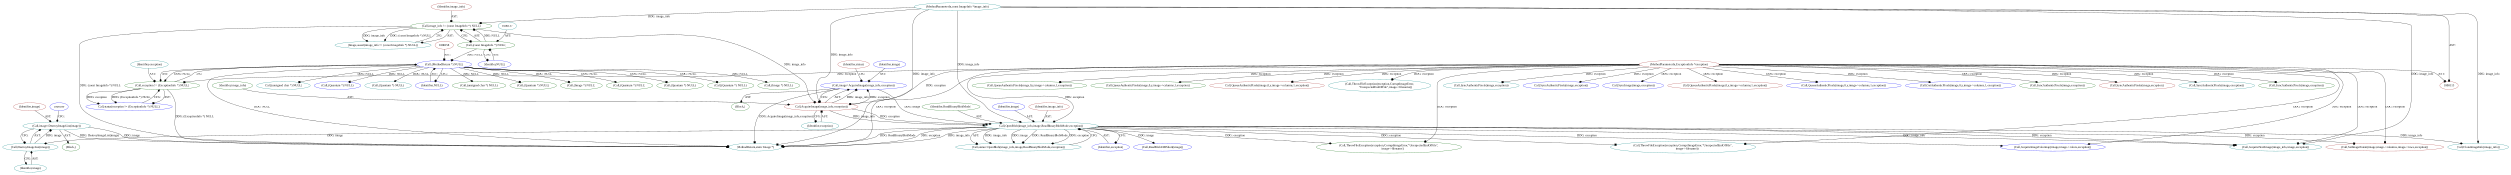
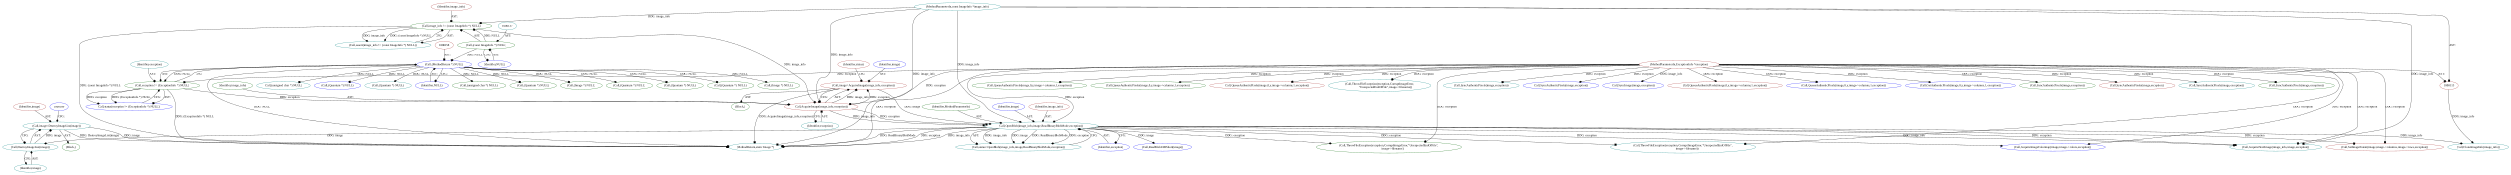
edge "(MethodParameterIn,const ImageInfo *image_info)" -> "(Call,CloneImageInfo(image_info))": now "1000113" -> "(Call,CloneImageInfo(image_info))"
edge "(MethodParameterIn,const ImageInfo *image_info)" -> "(Call,AcquireNextImage(image_info,image,exception))": arrowhead diamond -> box
edge "(Call,image_info != (const ImageInfo *) NULL)" -> "(Call,(const ImageInfo *) NULL)": removed, label "CFG:"
node "(Image,assert(image_info != (const ImageInfo *) NULL))": label "(Image,assert(image_info != (const ImageInfo *) NULL))" -> "(Call,assert(image_info != (const ImageInfo *) NULL))"
edge "(MethodParameterIn,ExceptionInfo *exception)" -> "(Call,SyncImage(image,exception))": label "DDG: exception" -> "DDG: image_info"
node "(Call,image=AcquireImage(image_info,exception))": color blue -> brown
edge "(Call,exception != (ExceptionInfo *) NULL)" -> "(Call,AcquireImage(image_info,exception))": added, label "DDG: exception"
node "(Identifier,ReadBinaryBlobMode)": label "(Identifier,ReadBinaryBlobMode)" -> "(Identifier,MethodParameterIn)"
